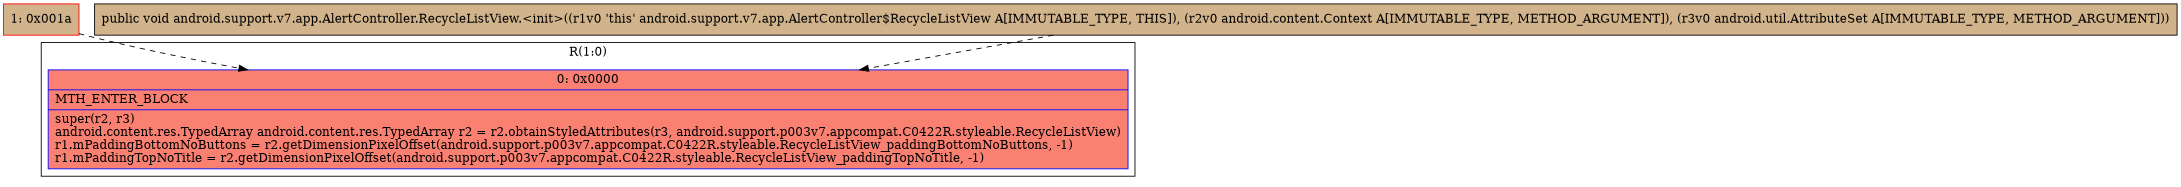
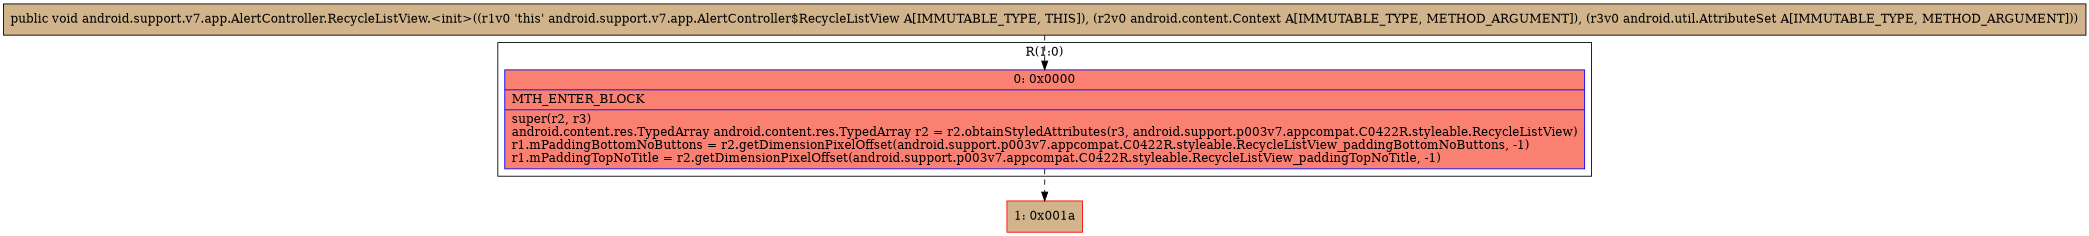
edge "1: 0x001a" -> "0: 0x0000": reversed
